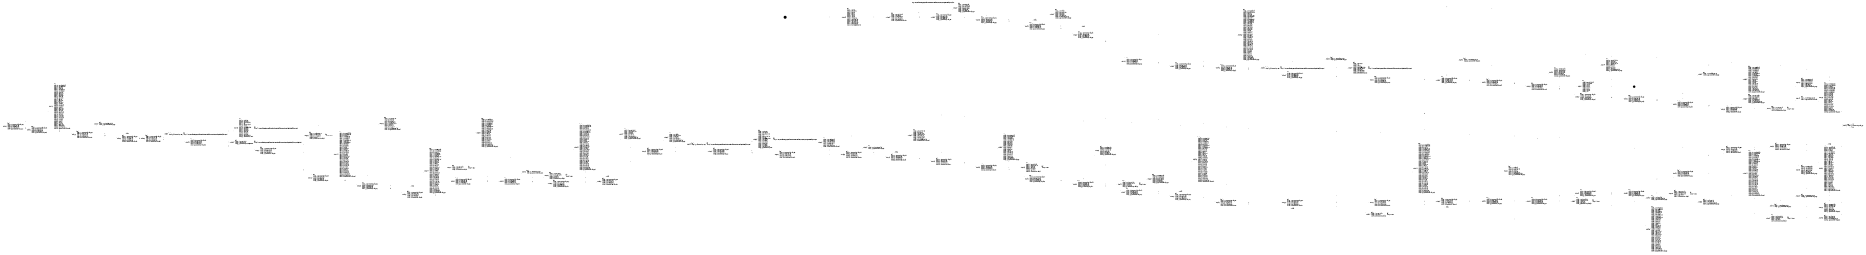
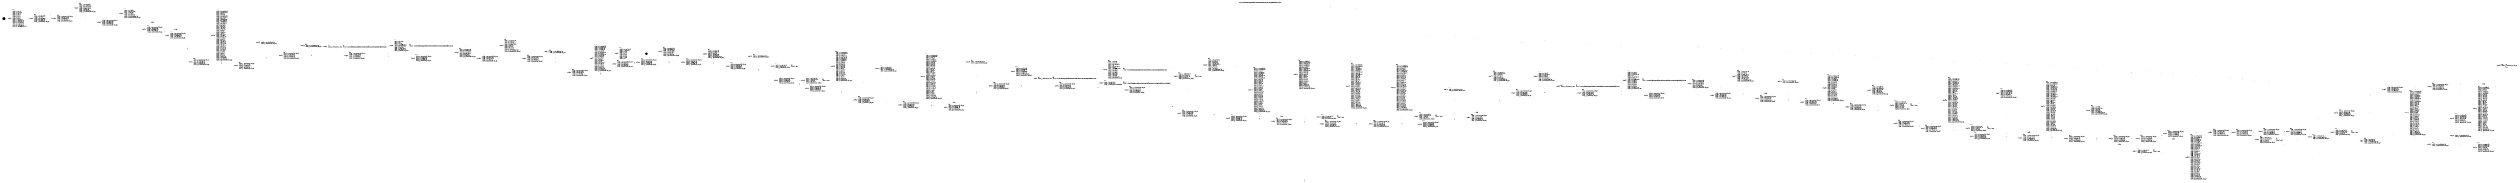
node "0x4023b9 [34]": added
node "0x401a62 [28]": added
